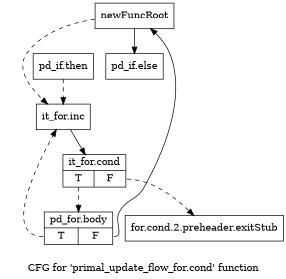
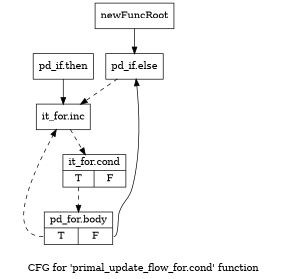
edge "newFuncRoot" -> "it_for.inc": now "pd_if.else" -> "it_for.inc"
edge "pd_if.then" -> "it_for.inc": style dashed -> solid
edge "it_for.inc" -> "it_for.cond": style solid -> dashed
edge "pd_for.body" -> "newFuncRoot": now "pd_for.body" -> "pd_if.else"
node "for.cond.2.preheader.exitStub": removed
